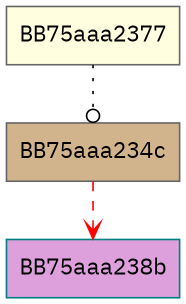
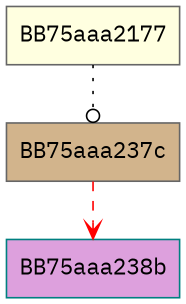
node "BB75aaa2377": label "BB75aaa2377" -> "BB75aaa2177"
node "BB75aaa234c": label "BB75aaa234c" -> "BB75aaa237c"
